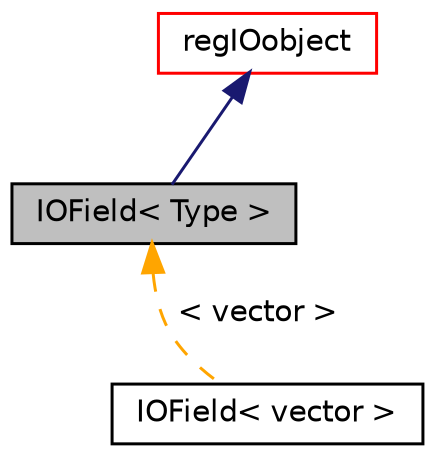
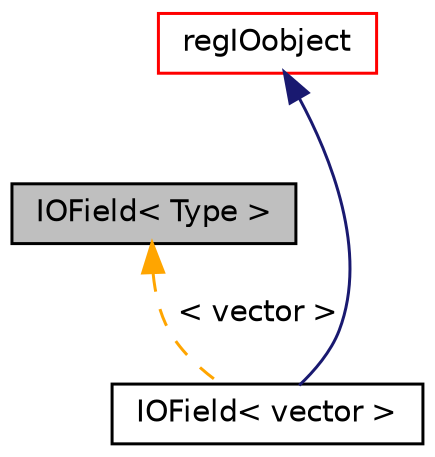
edge "IOField< Type >" -> "regIOobject": now "IOField< vector >" -> "regIOobject"
